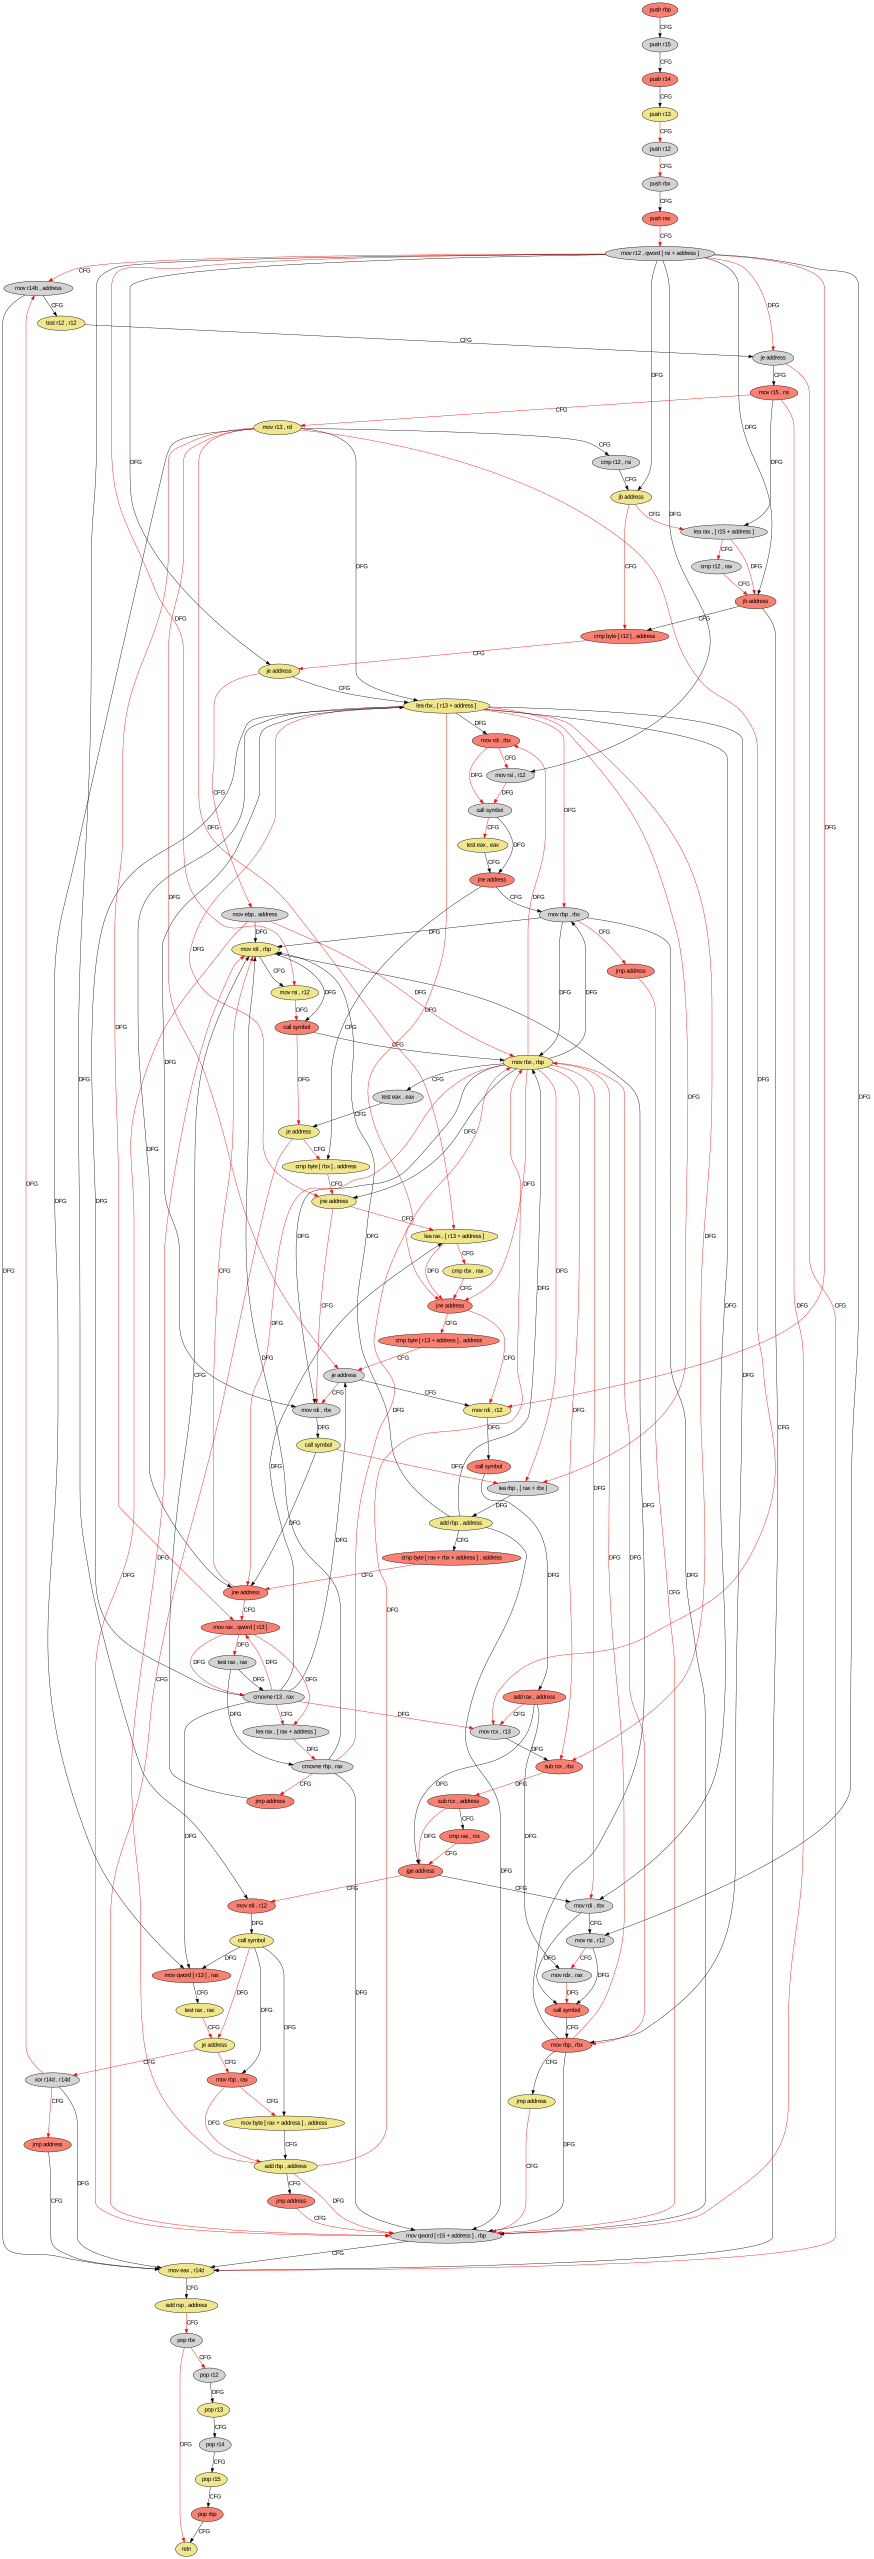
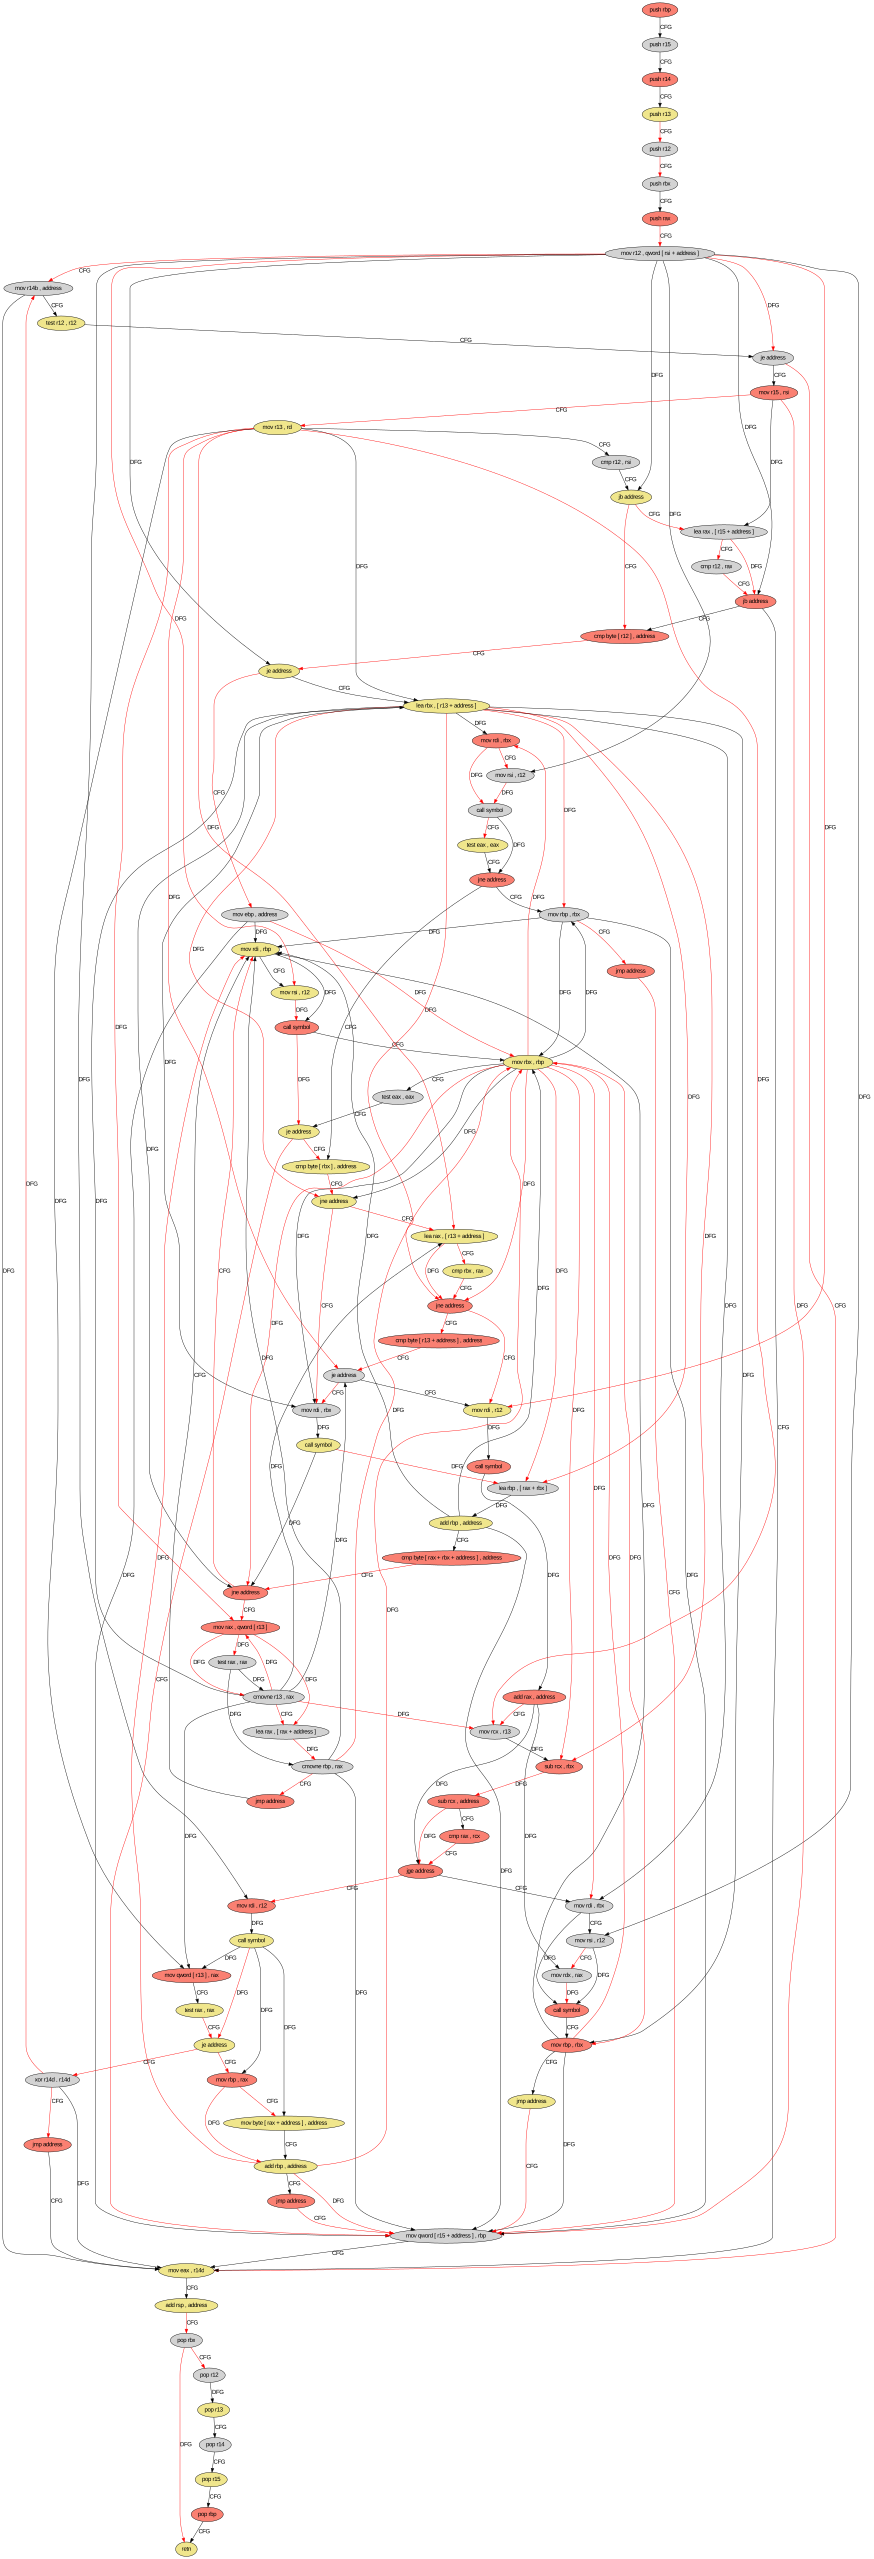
edge "mov ebp , address" -> "mov qword [ r15 + address ] , rbp": color red -> black
